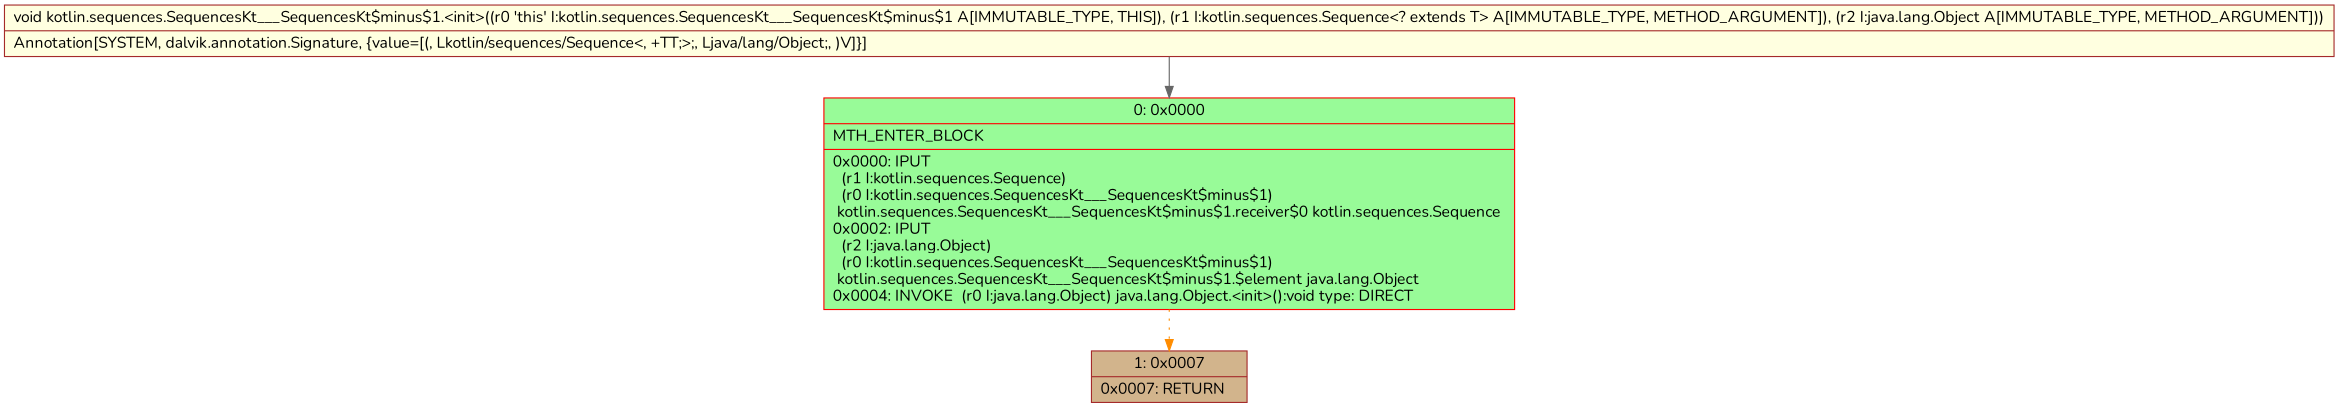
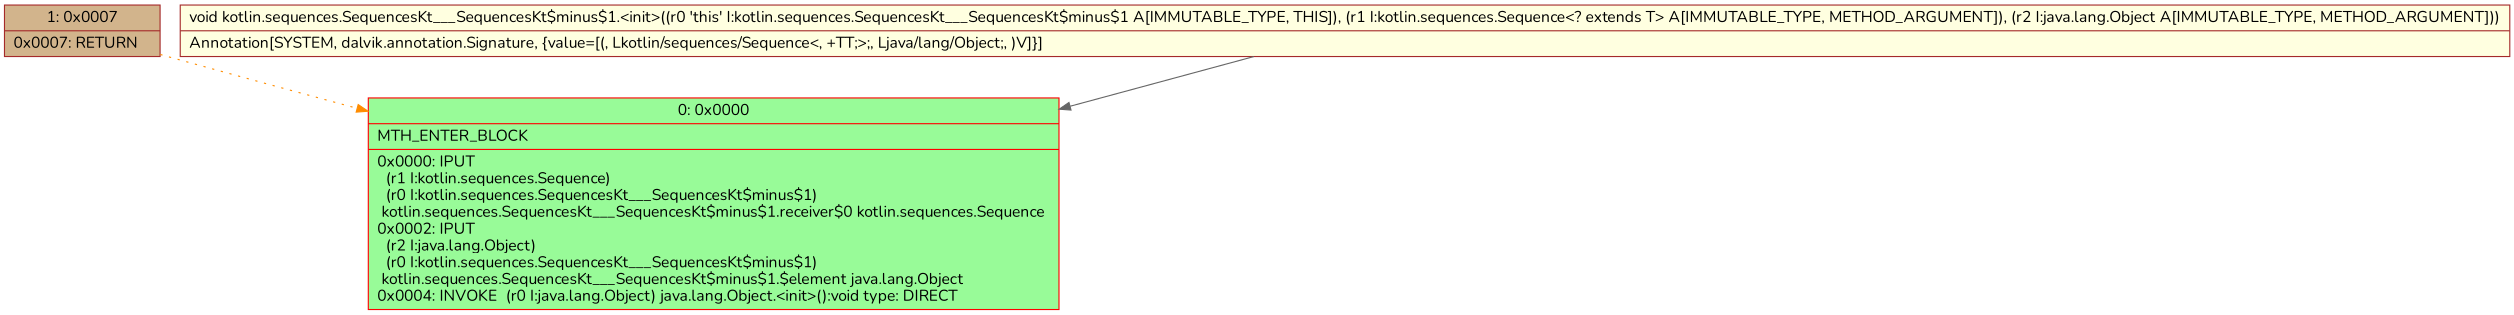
edge "0: 0x0000" -> "1: 0x0007": reversed
